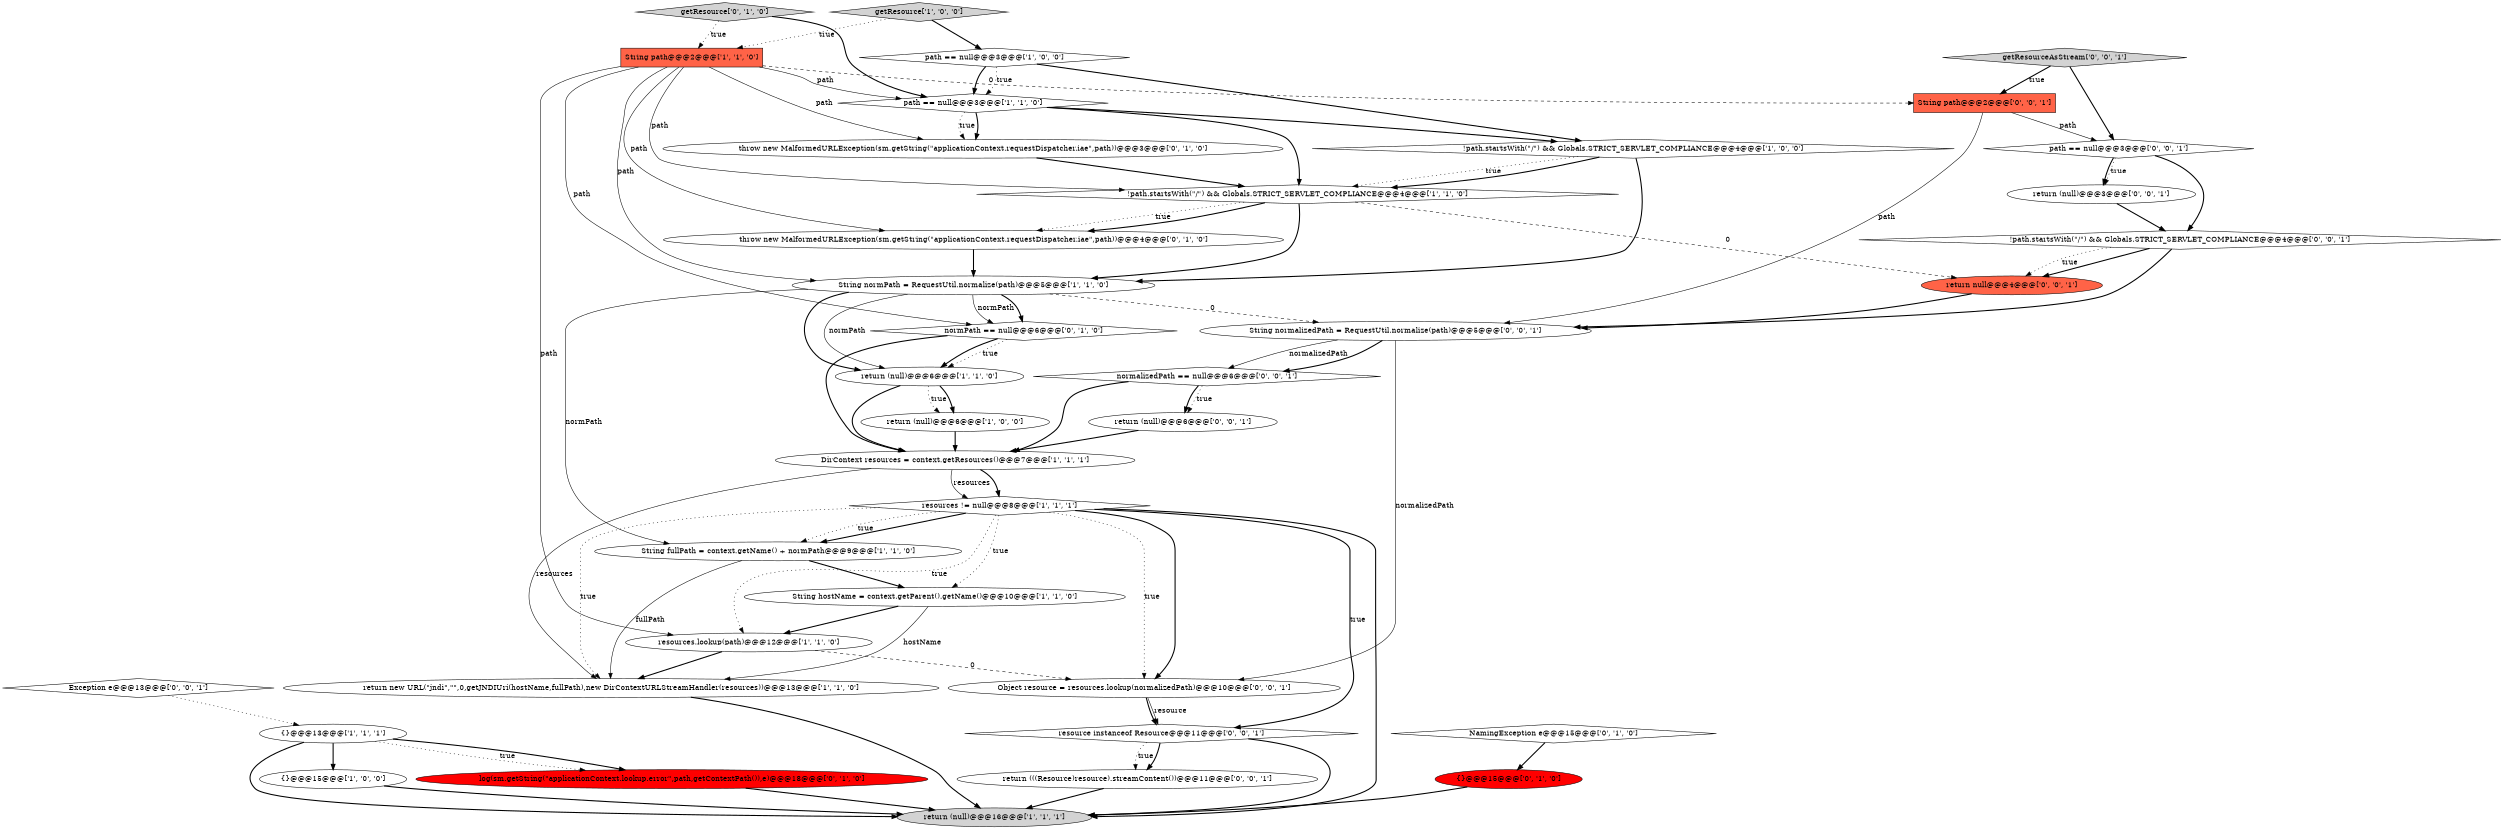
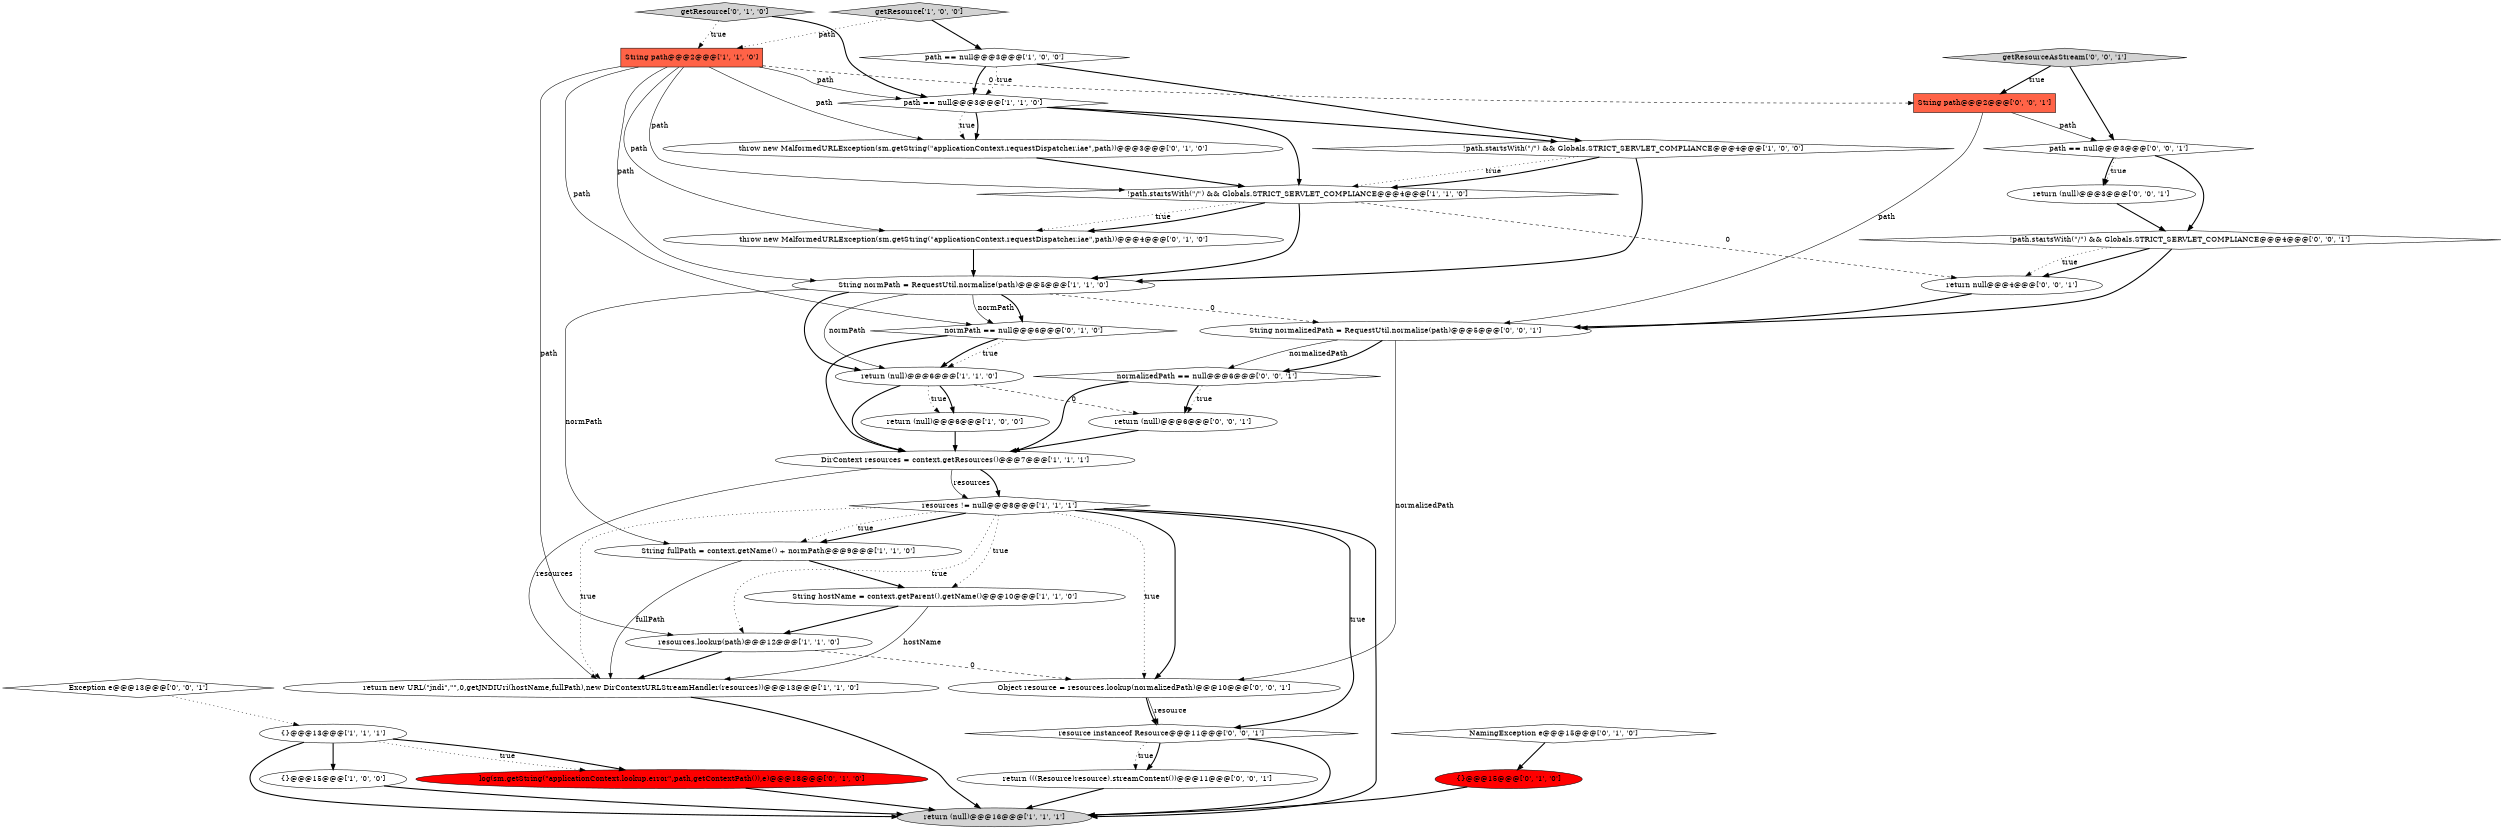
edge "getResource['1', '0', '0']" -> "String path@@@2@@@['1', '1', '0']": label "true" -> "path"
node "return null@@@4@@@['0', '0', '1']": fillcolor tomato -> white
edge "return (null)@@@6@@@['1', '1', '0']" -> "return (null)@@@6@@@['0', '0', '1']": added, label "0"
